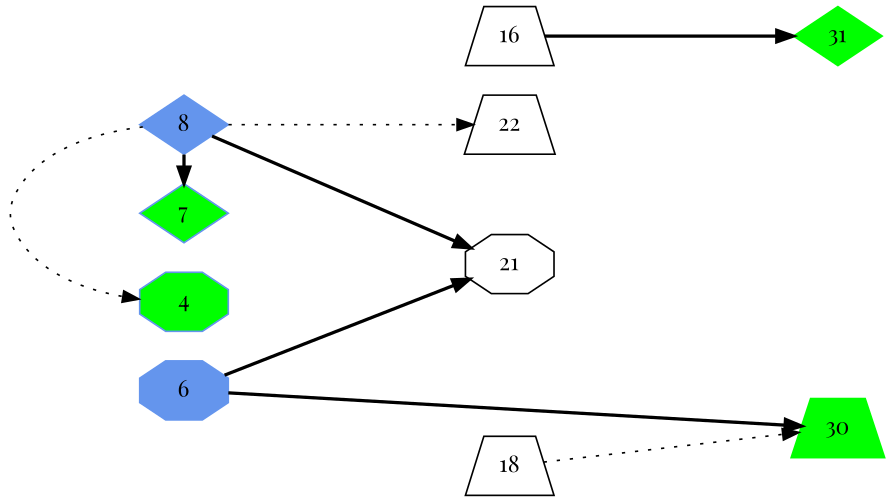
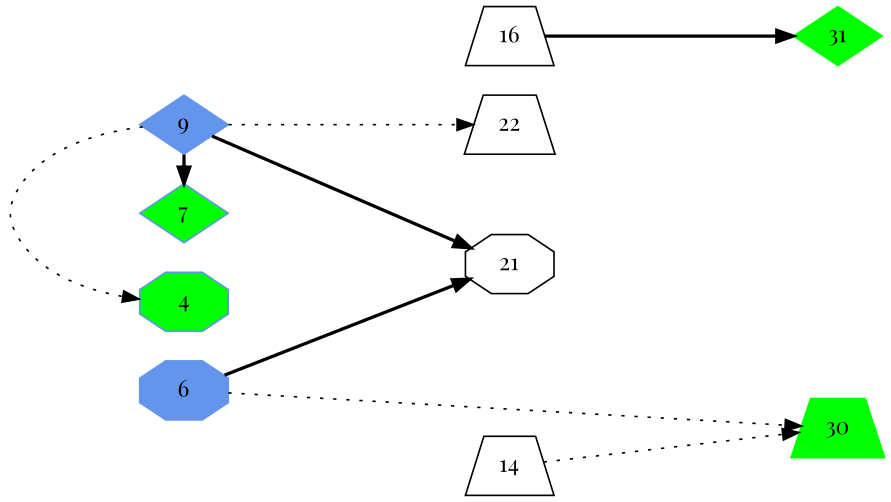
node "8": label "8" -> "9"
edge "6" -> "30": style bold -> dotted
node "18": label "18" -> "14"
